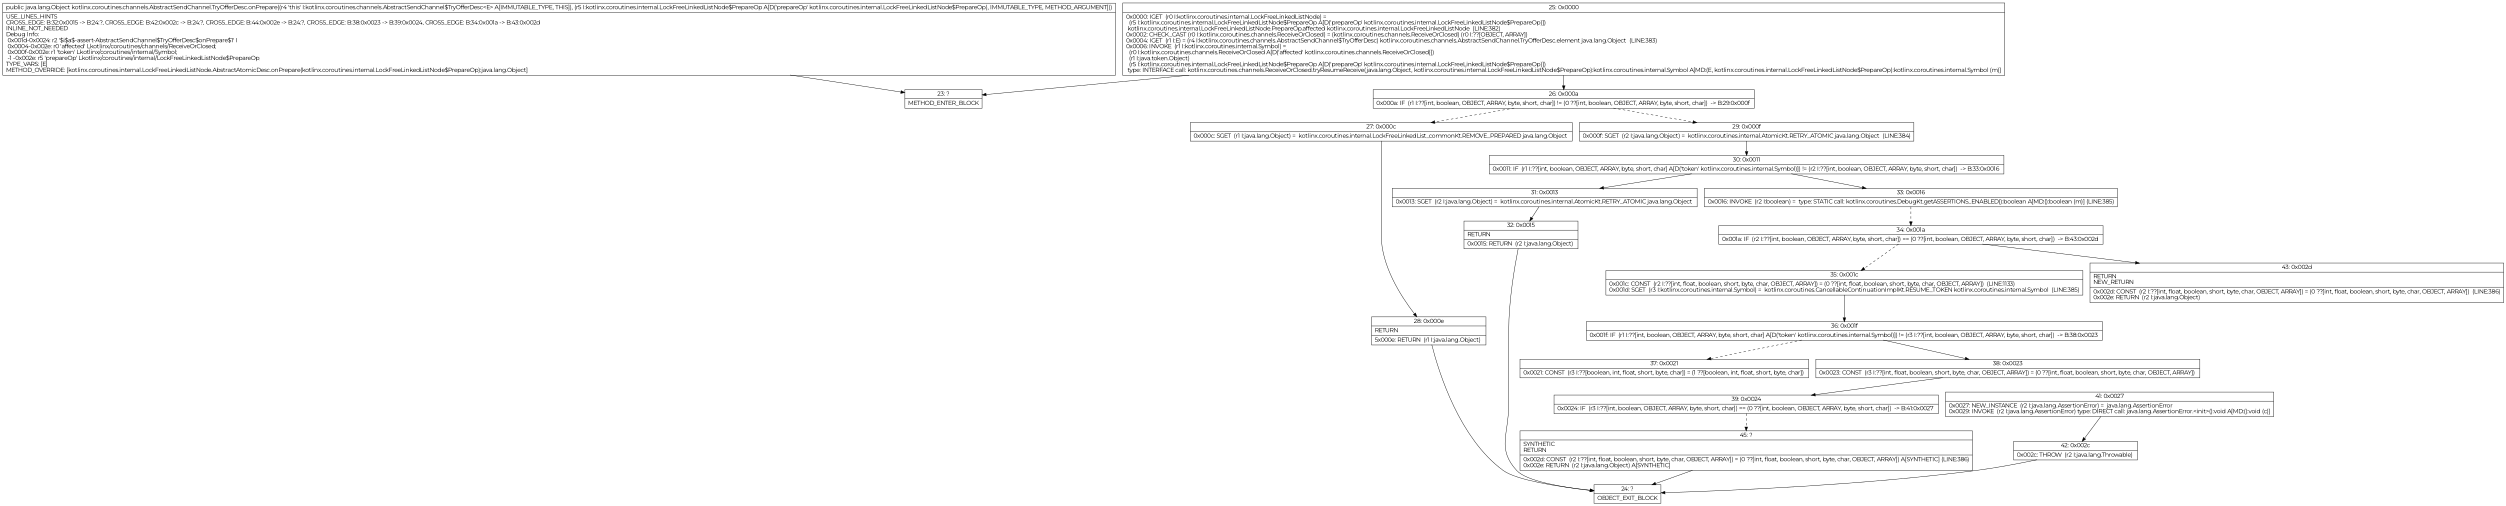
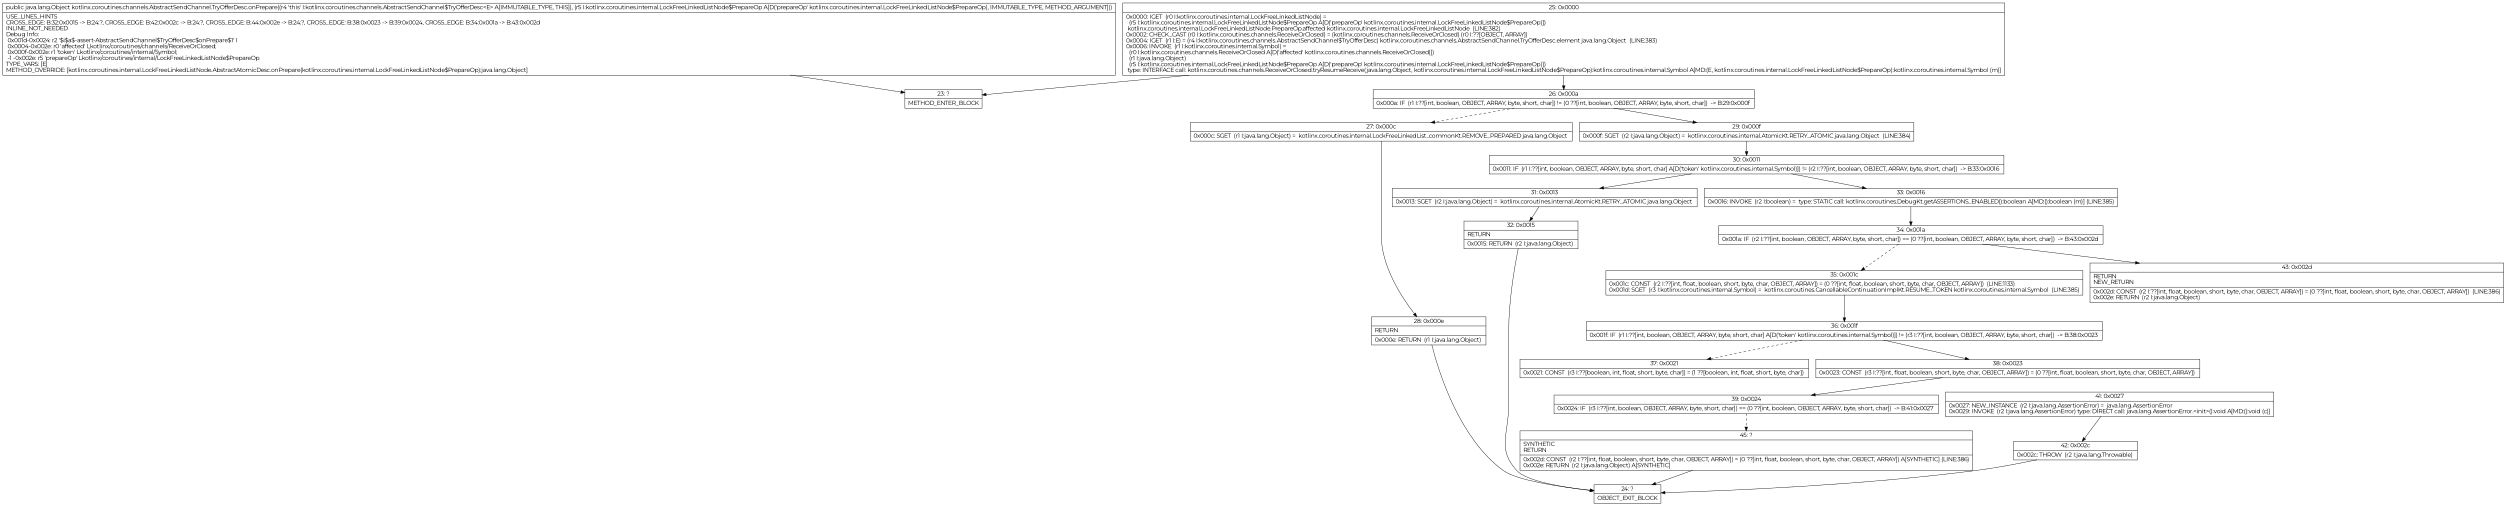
node "25: 0x0000": text "(r1 I:java.token.Object)" -> "(r1 I:java.lang.Object)"
edge "26: 0x000a" -> "29: 0x000f": style dashed -> solid
edge "33: 0x0016" -> "34: 0x001a": style dashed -> solid
node "28: 0x000e": text "5x000e: RETURN  (r1 I:java.lang.Object)" -> "0x000e: RETURN  (r1 I:java.lang.Object)"
